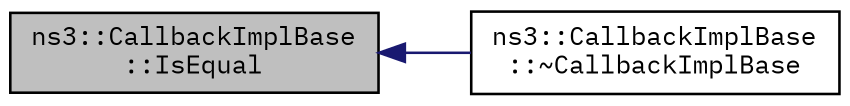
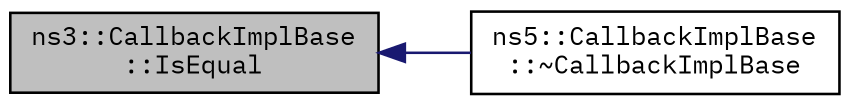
node "ns3::CallbackImplBase ::~CallbackImplBase": label "ns3::CallbackImplBase ::~CallbackImplBase" -> "ns5::CallbackImplBase ::~CallbackImplBase"
